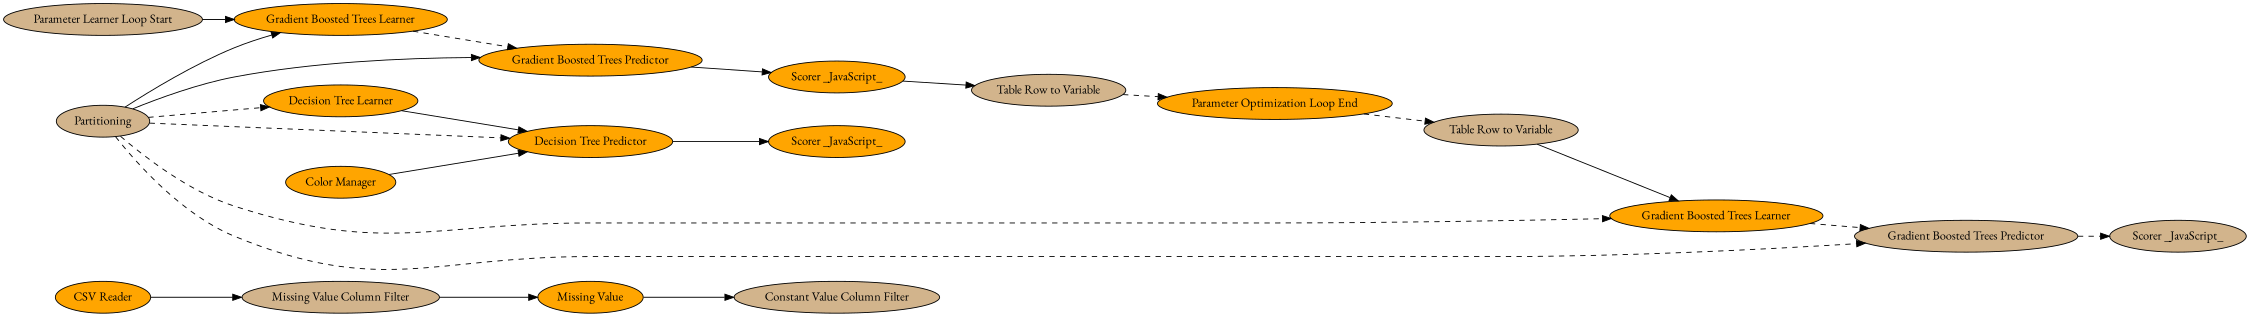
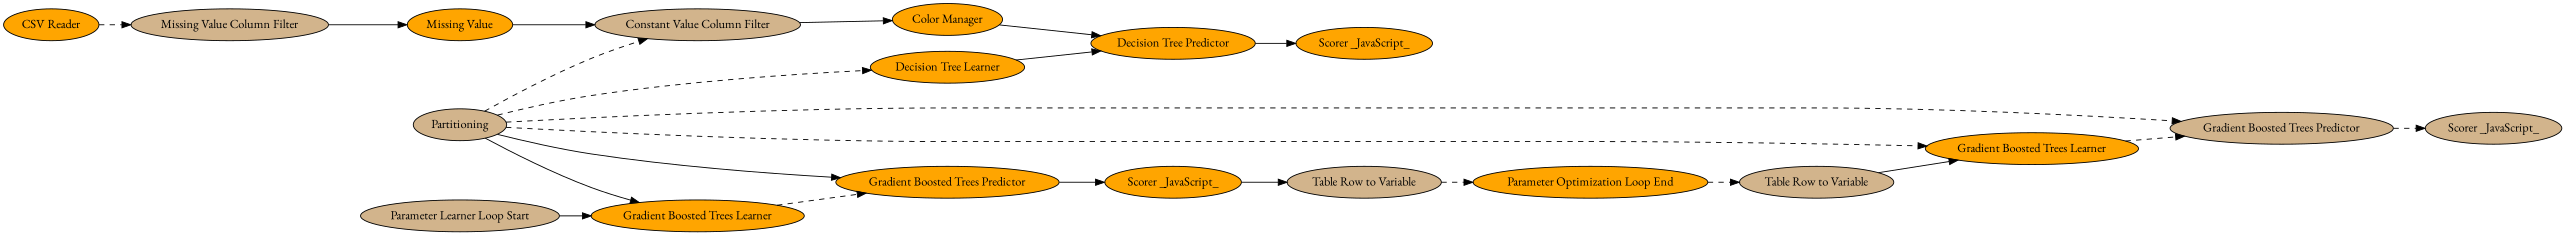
edge "Constant Value Column Filter" -> "Color Manager": added
edge "Partitioning" -> "Decision Tree Predictor": now "Partitioning" -> "Constant Value Column Filter"
edge "CSV Reader" -> "Missing Value Column Filter": style solid -> dashed
